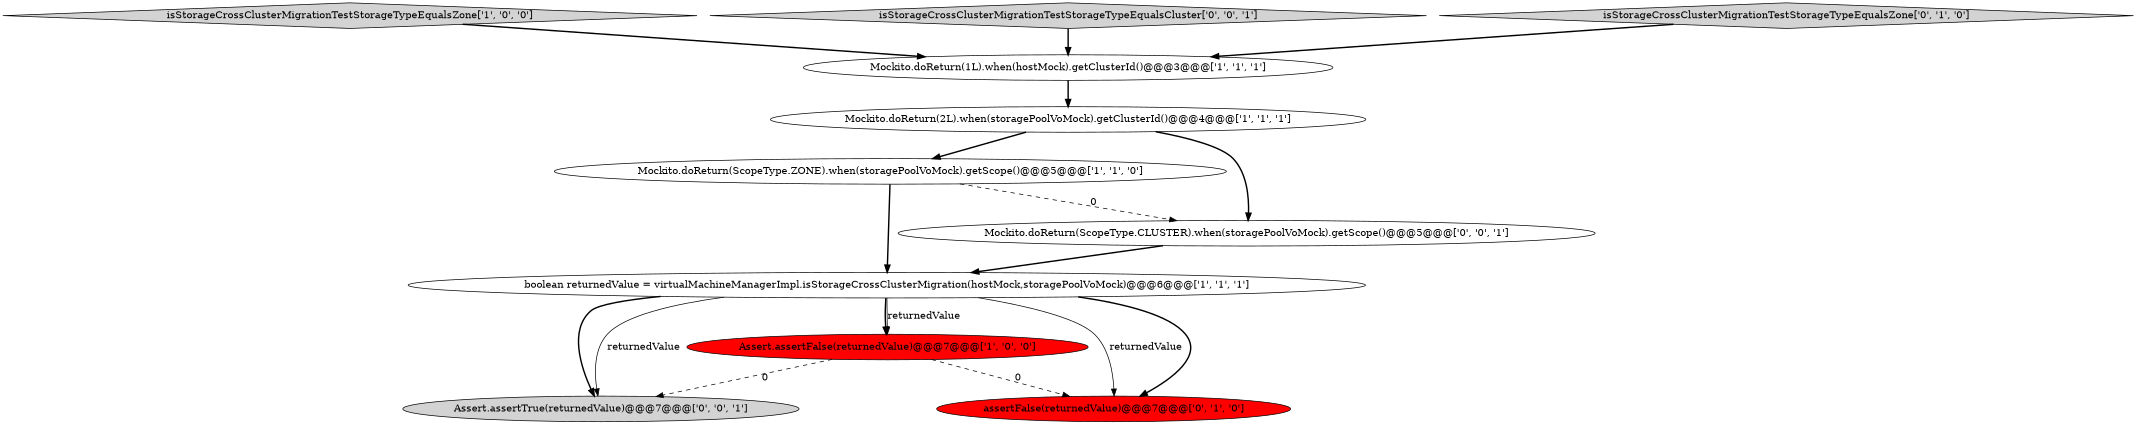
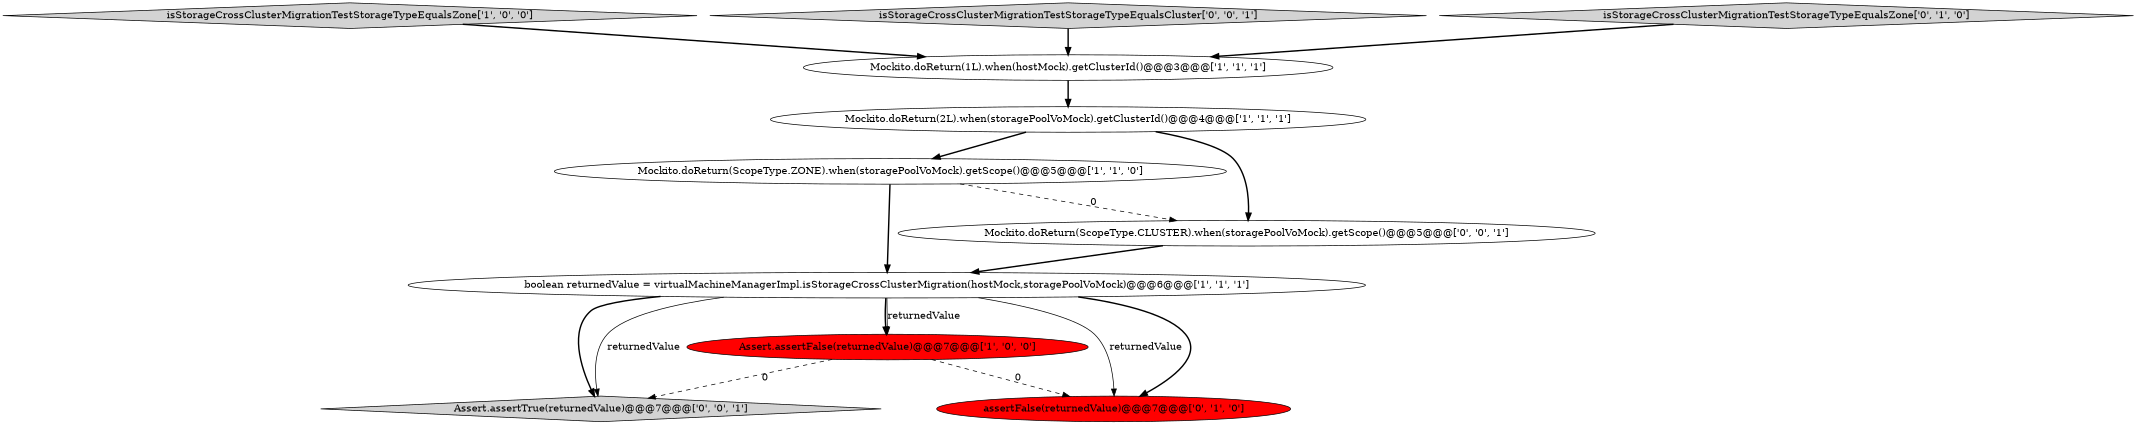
node "Assert.assertTrue(returnedValue)@@@7@@@['0', '0', '1']": shape ellipse -> diamond
